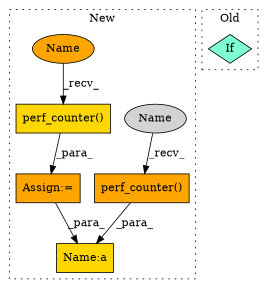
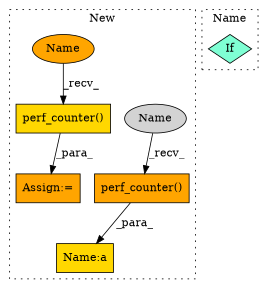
cluster "Old": label "Old" -> "Name"
edge "Assign:=" -> "Name:a": removed, label "_para_"
